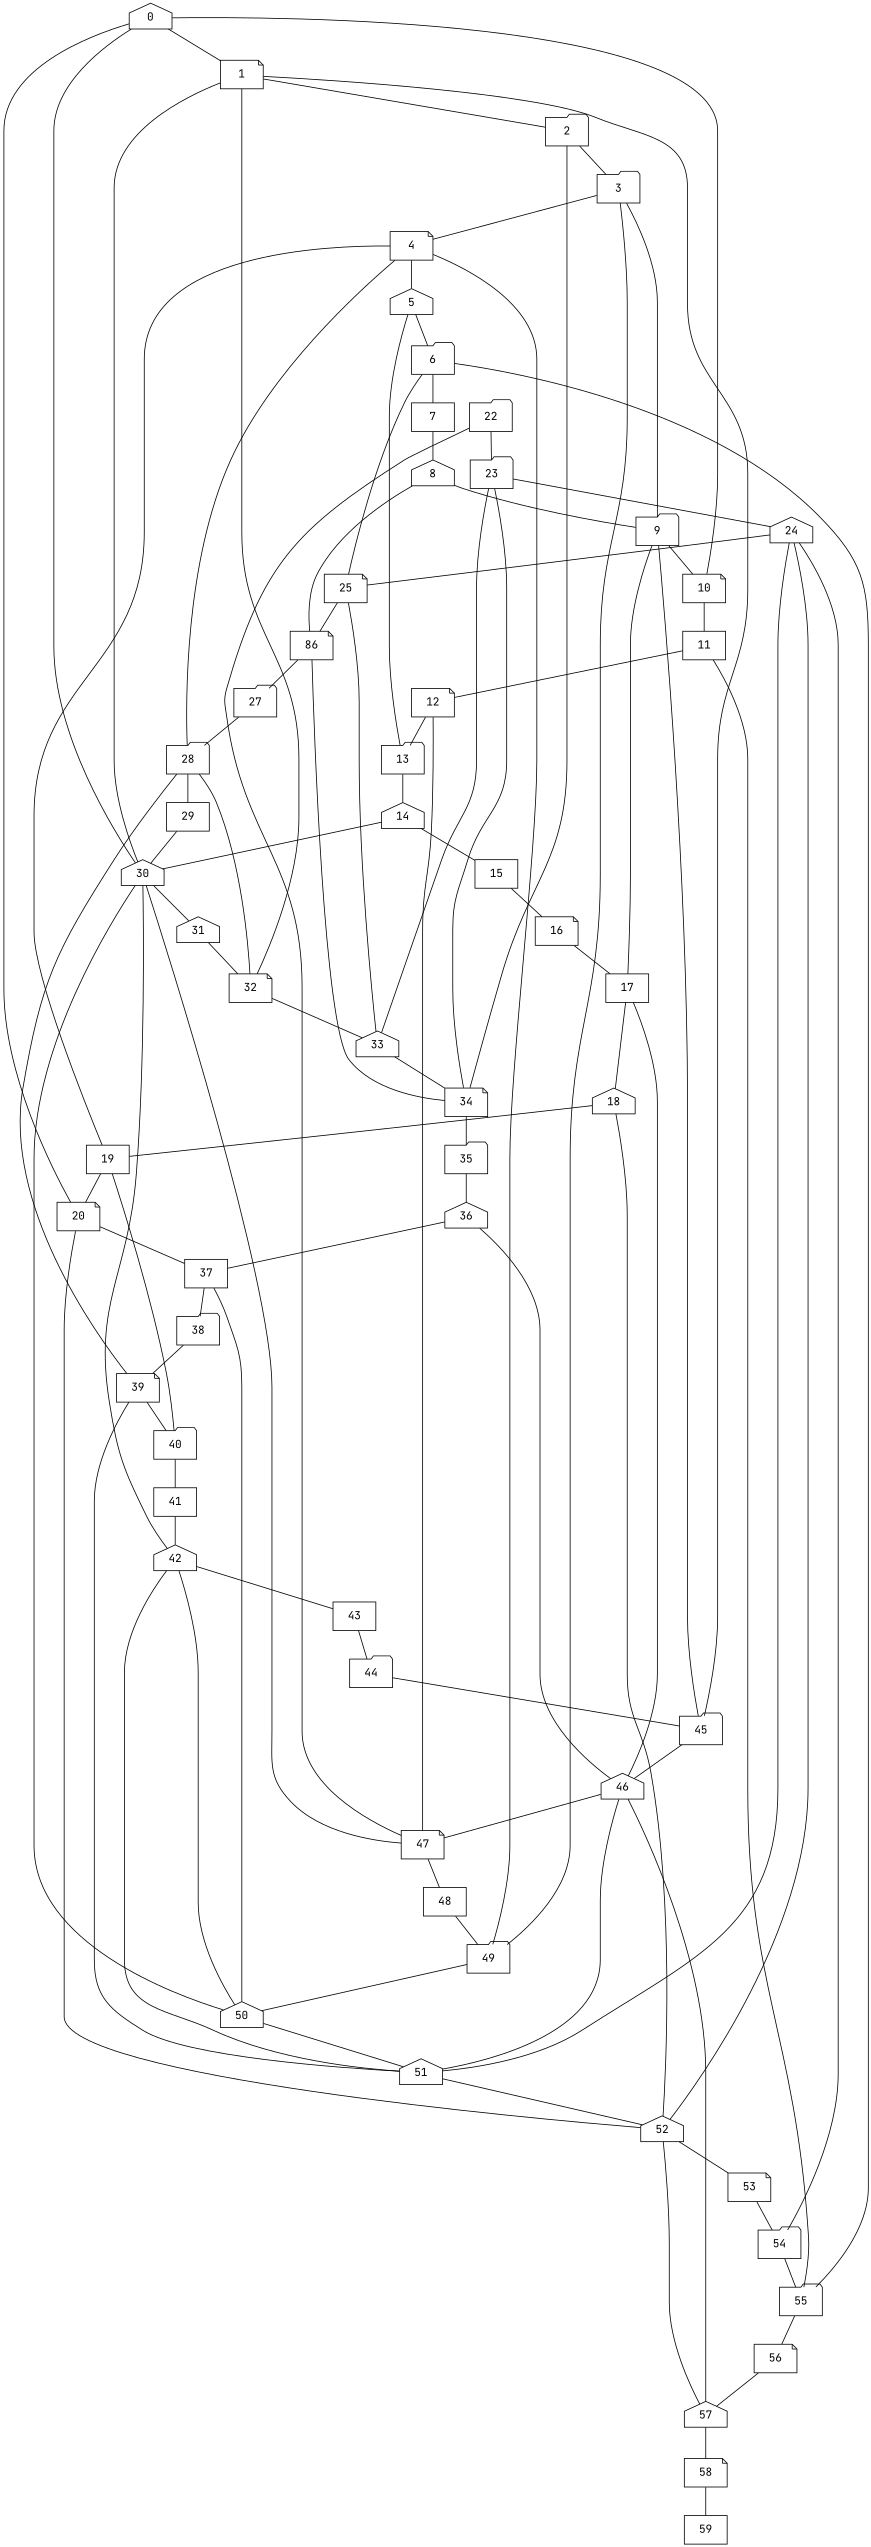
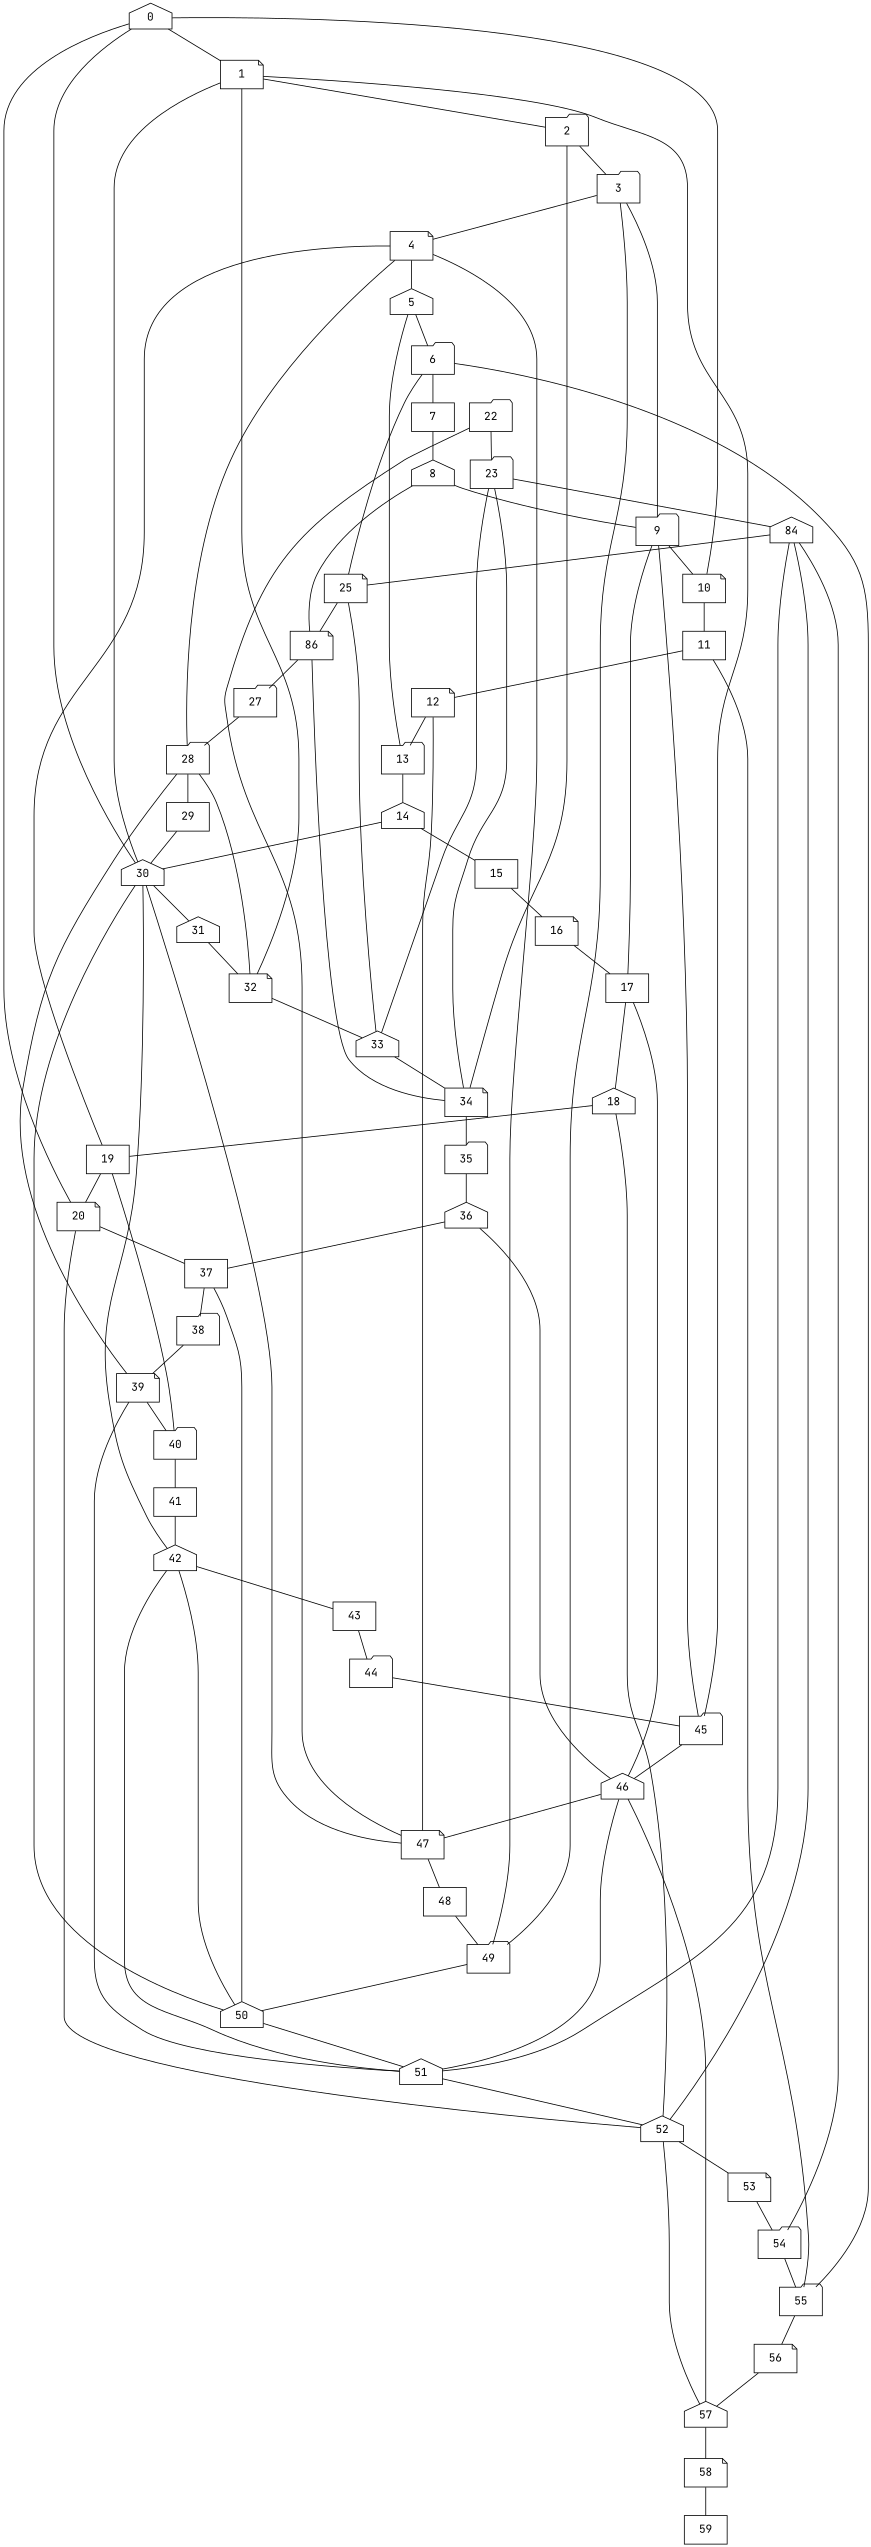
node "24": label "24" -> "84"
